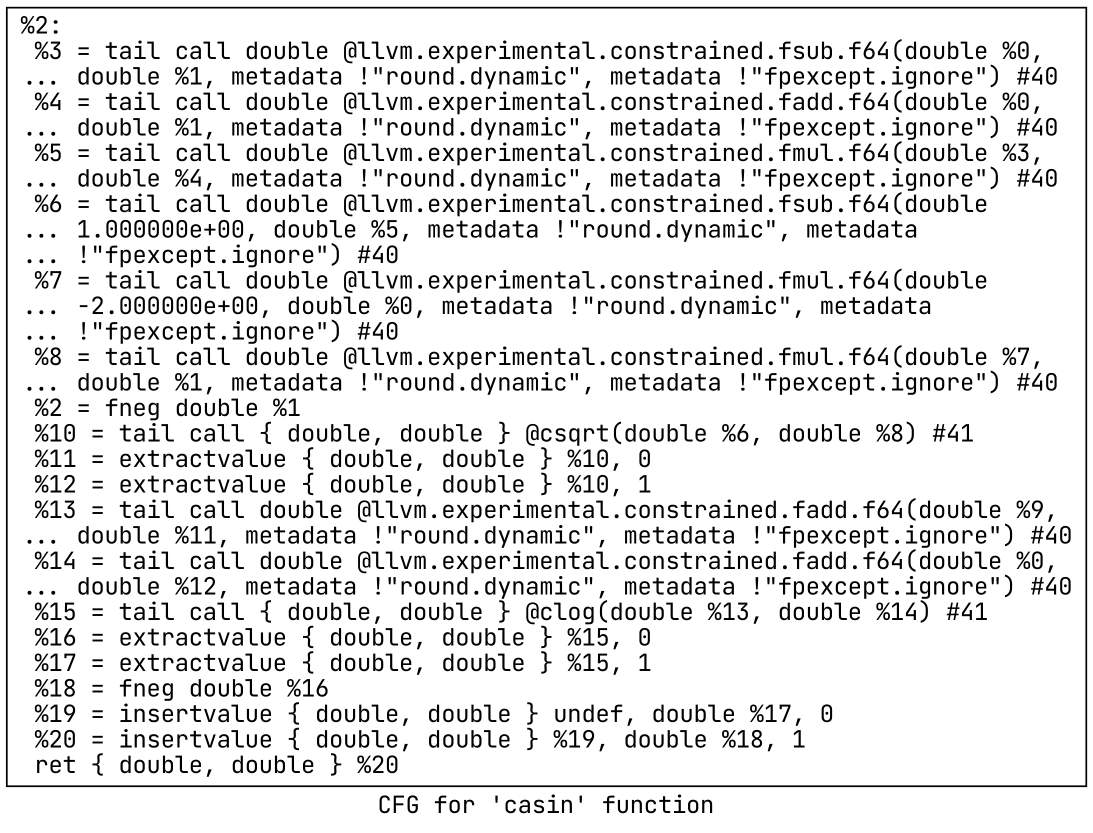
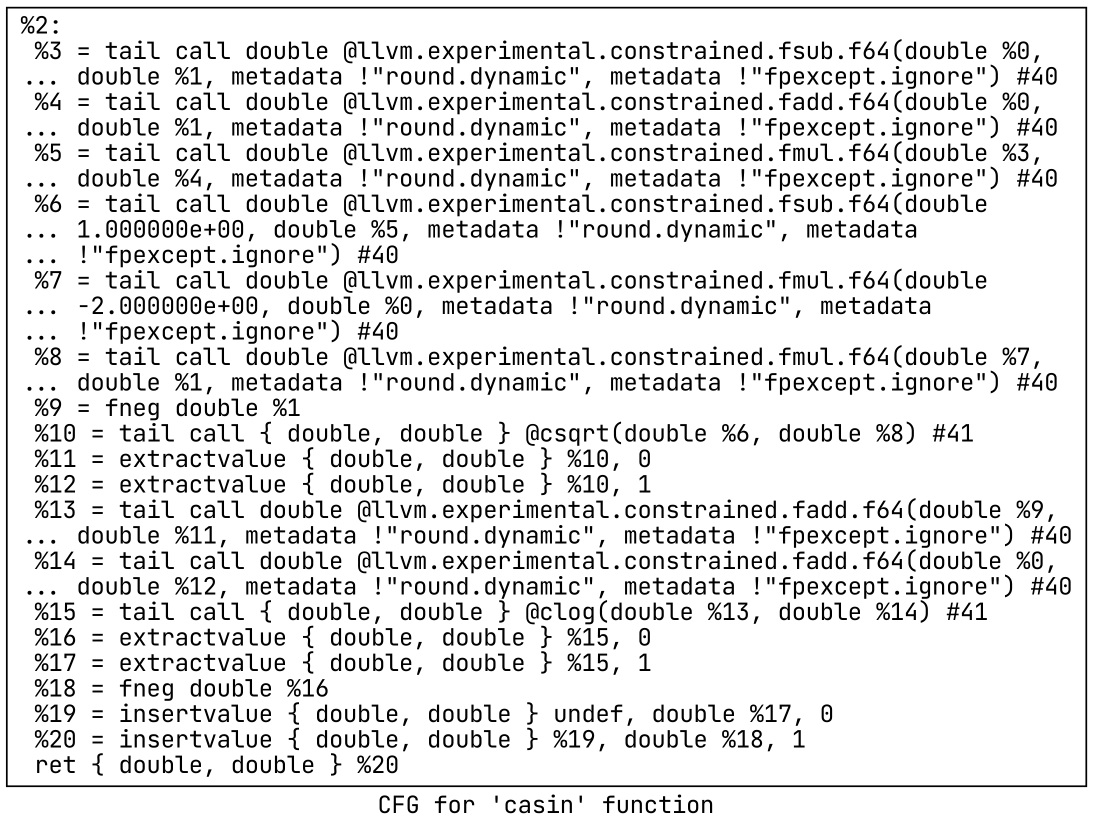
node "%2:": text "%2 = fneg double %1" -> "%9 = fneg double %1"
